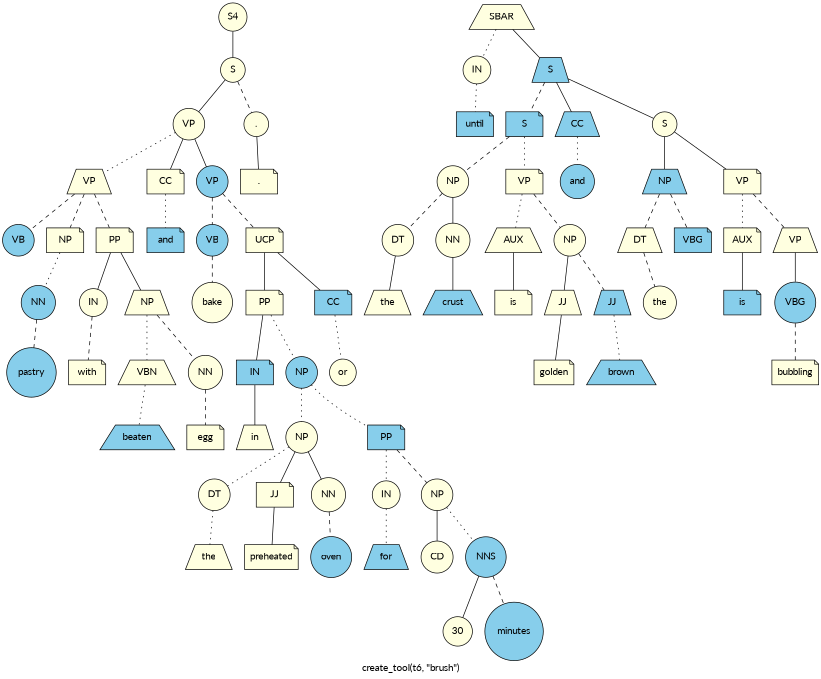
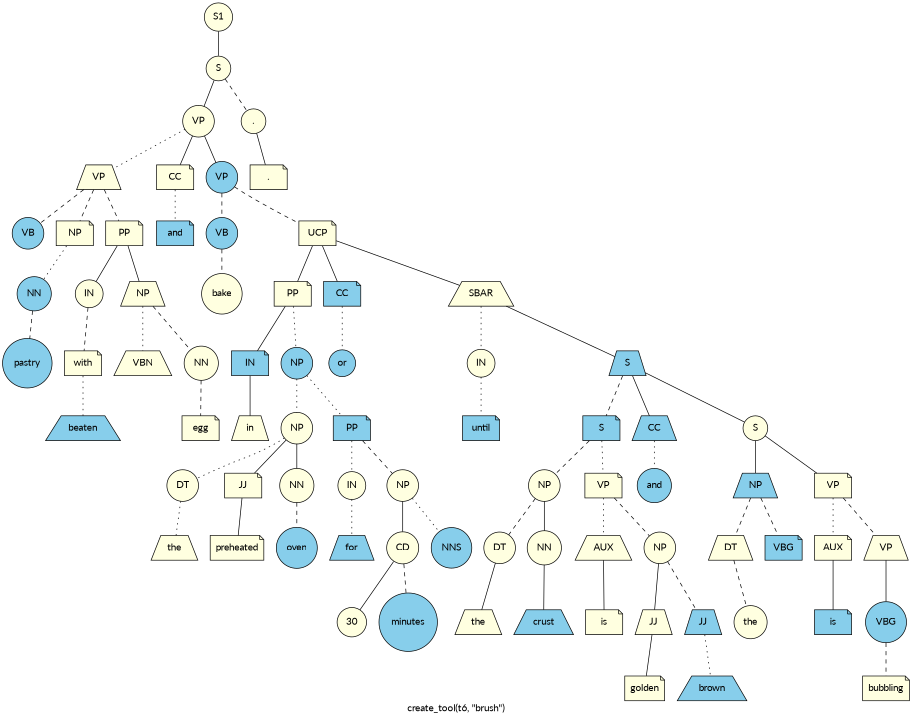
node "S4": label "S4" -> "S1"
edge "UCP" -- "SBAR": added
node "or": fillcolor lightyellow -> skyblue
edge "VBN" -- "beaten": now "with" -- "beaten"
edge "NNS" -- "minutes": now "CD" -- "minutes"
edge "NNS" -- "30": now "CD" -- "30"
